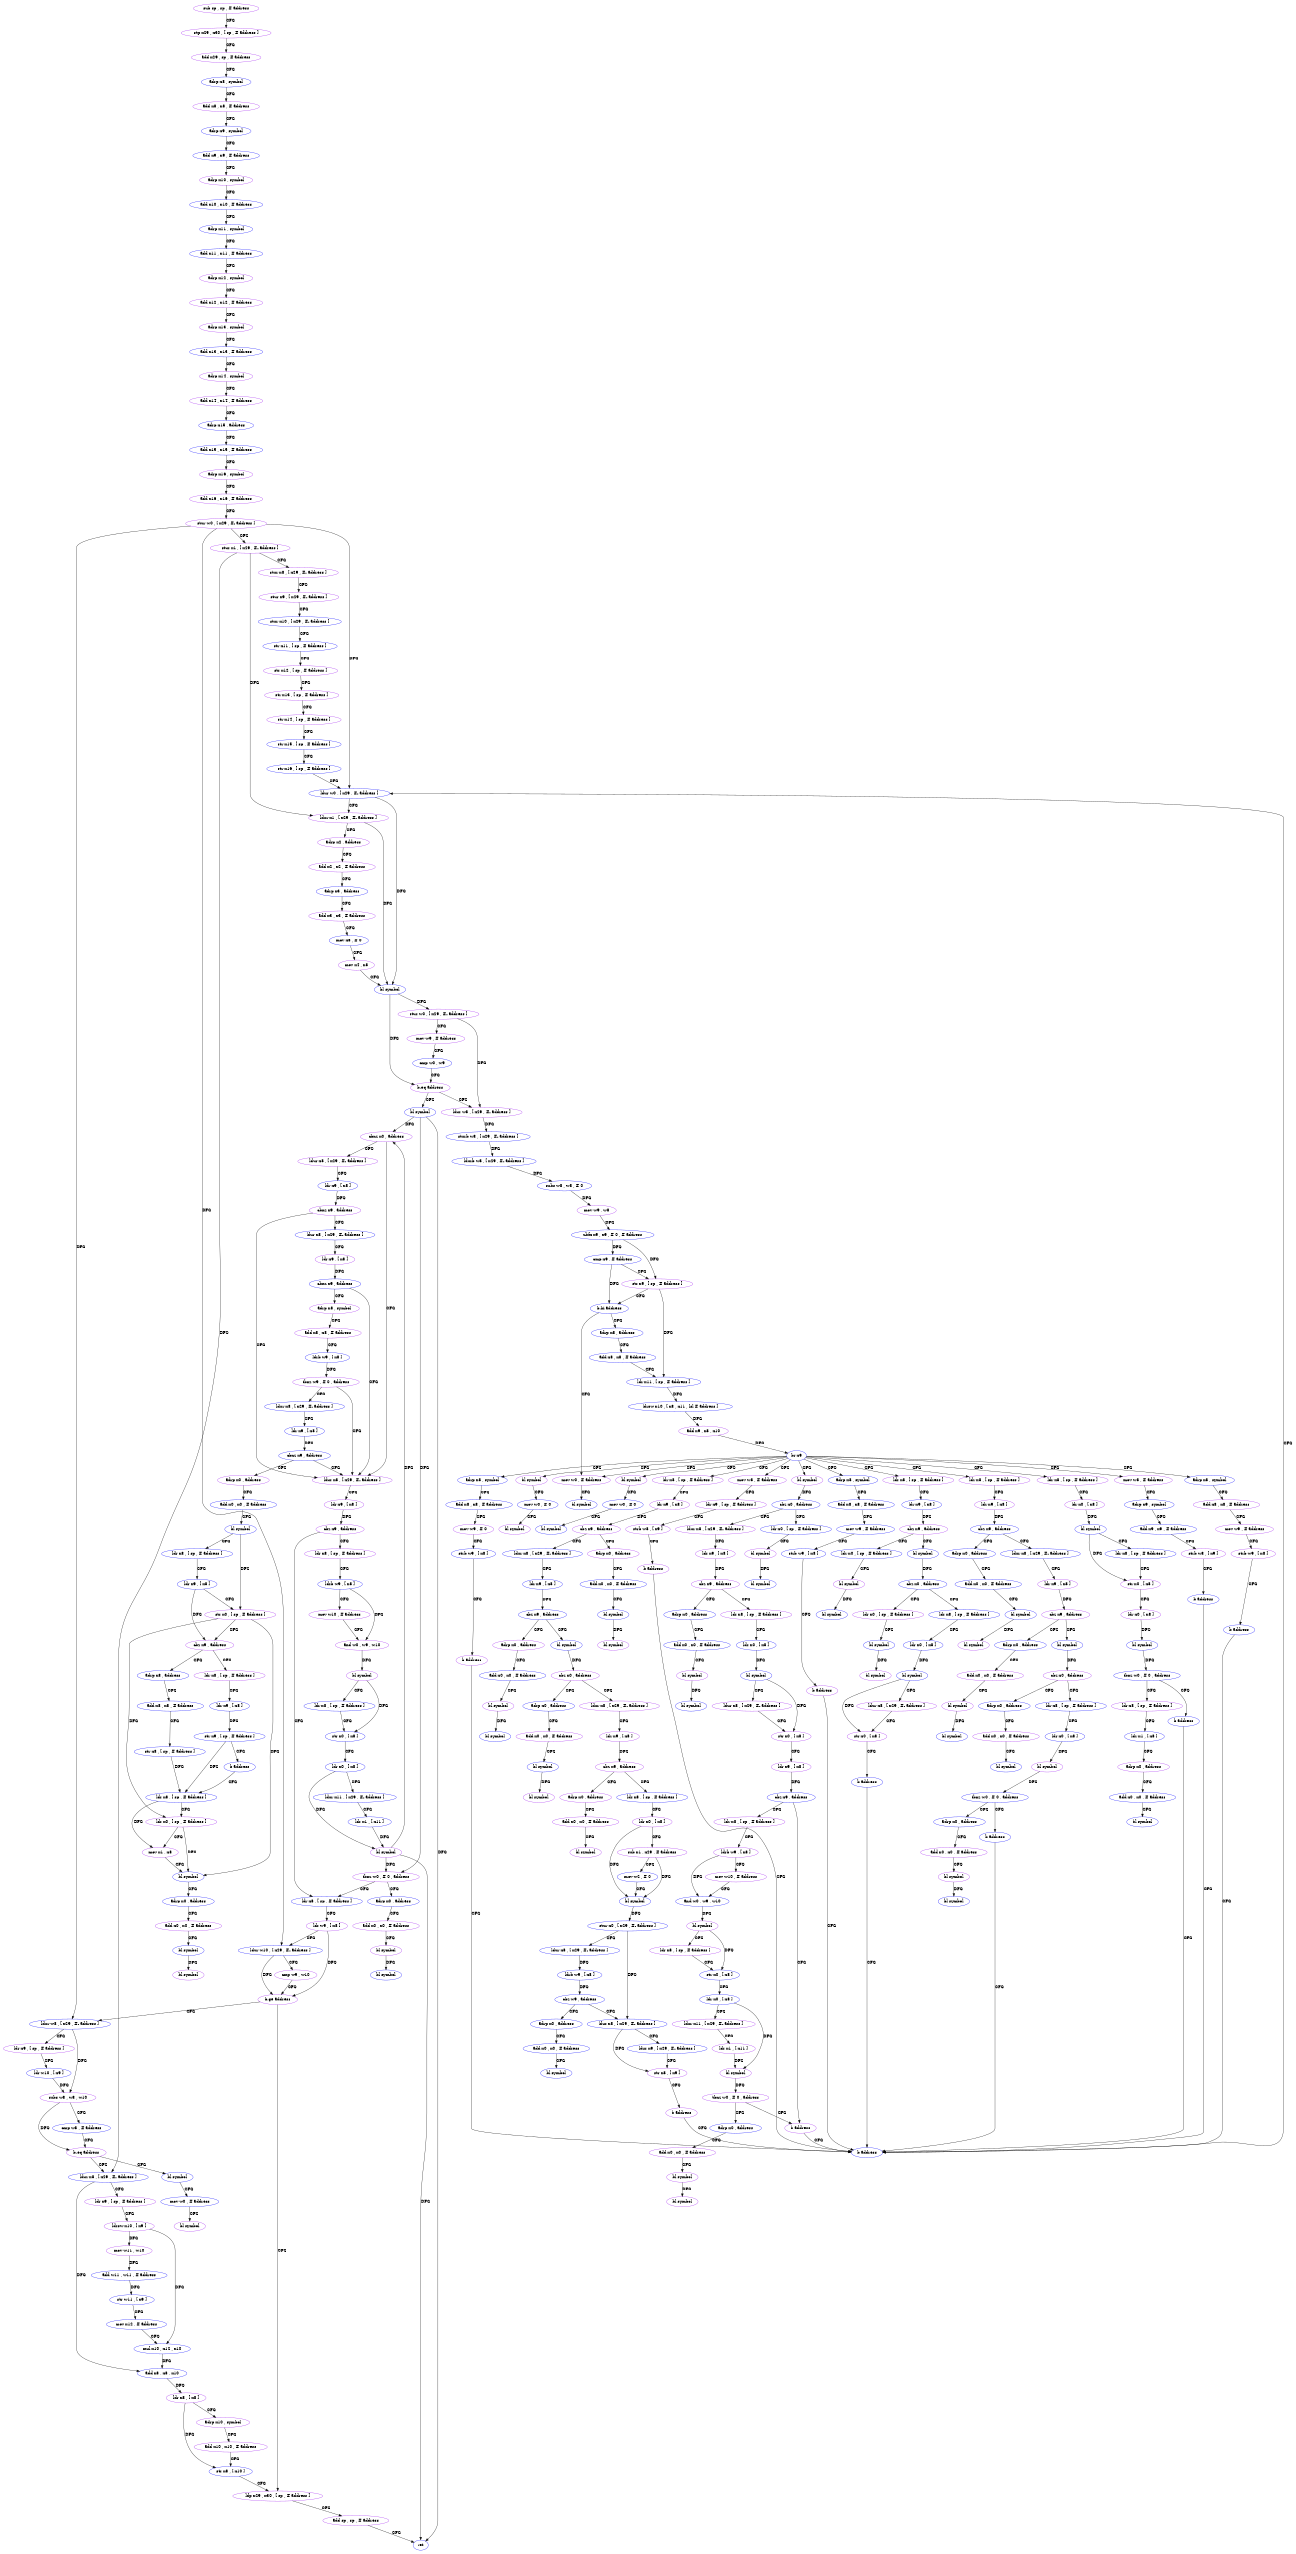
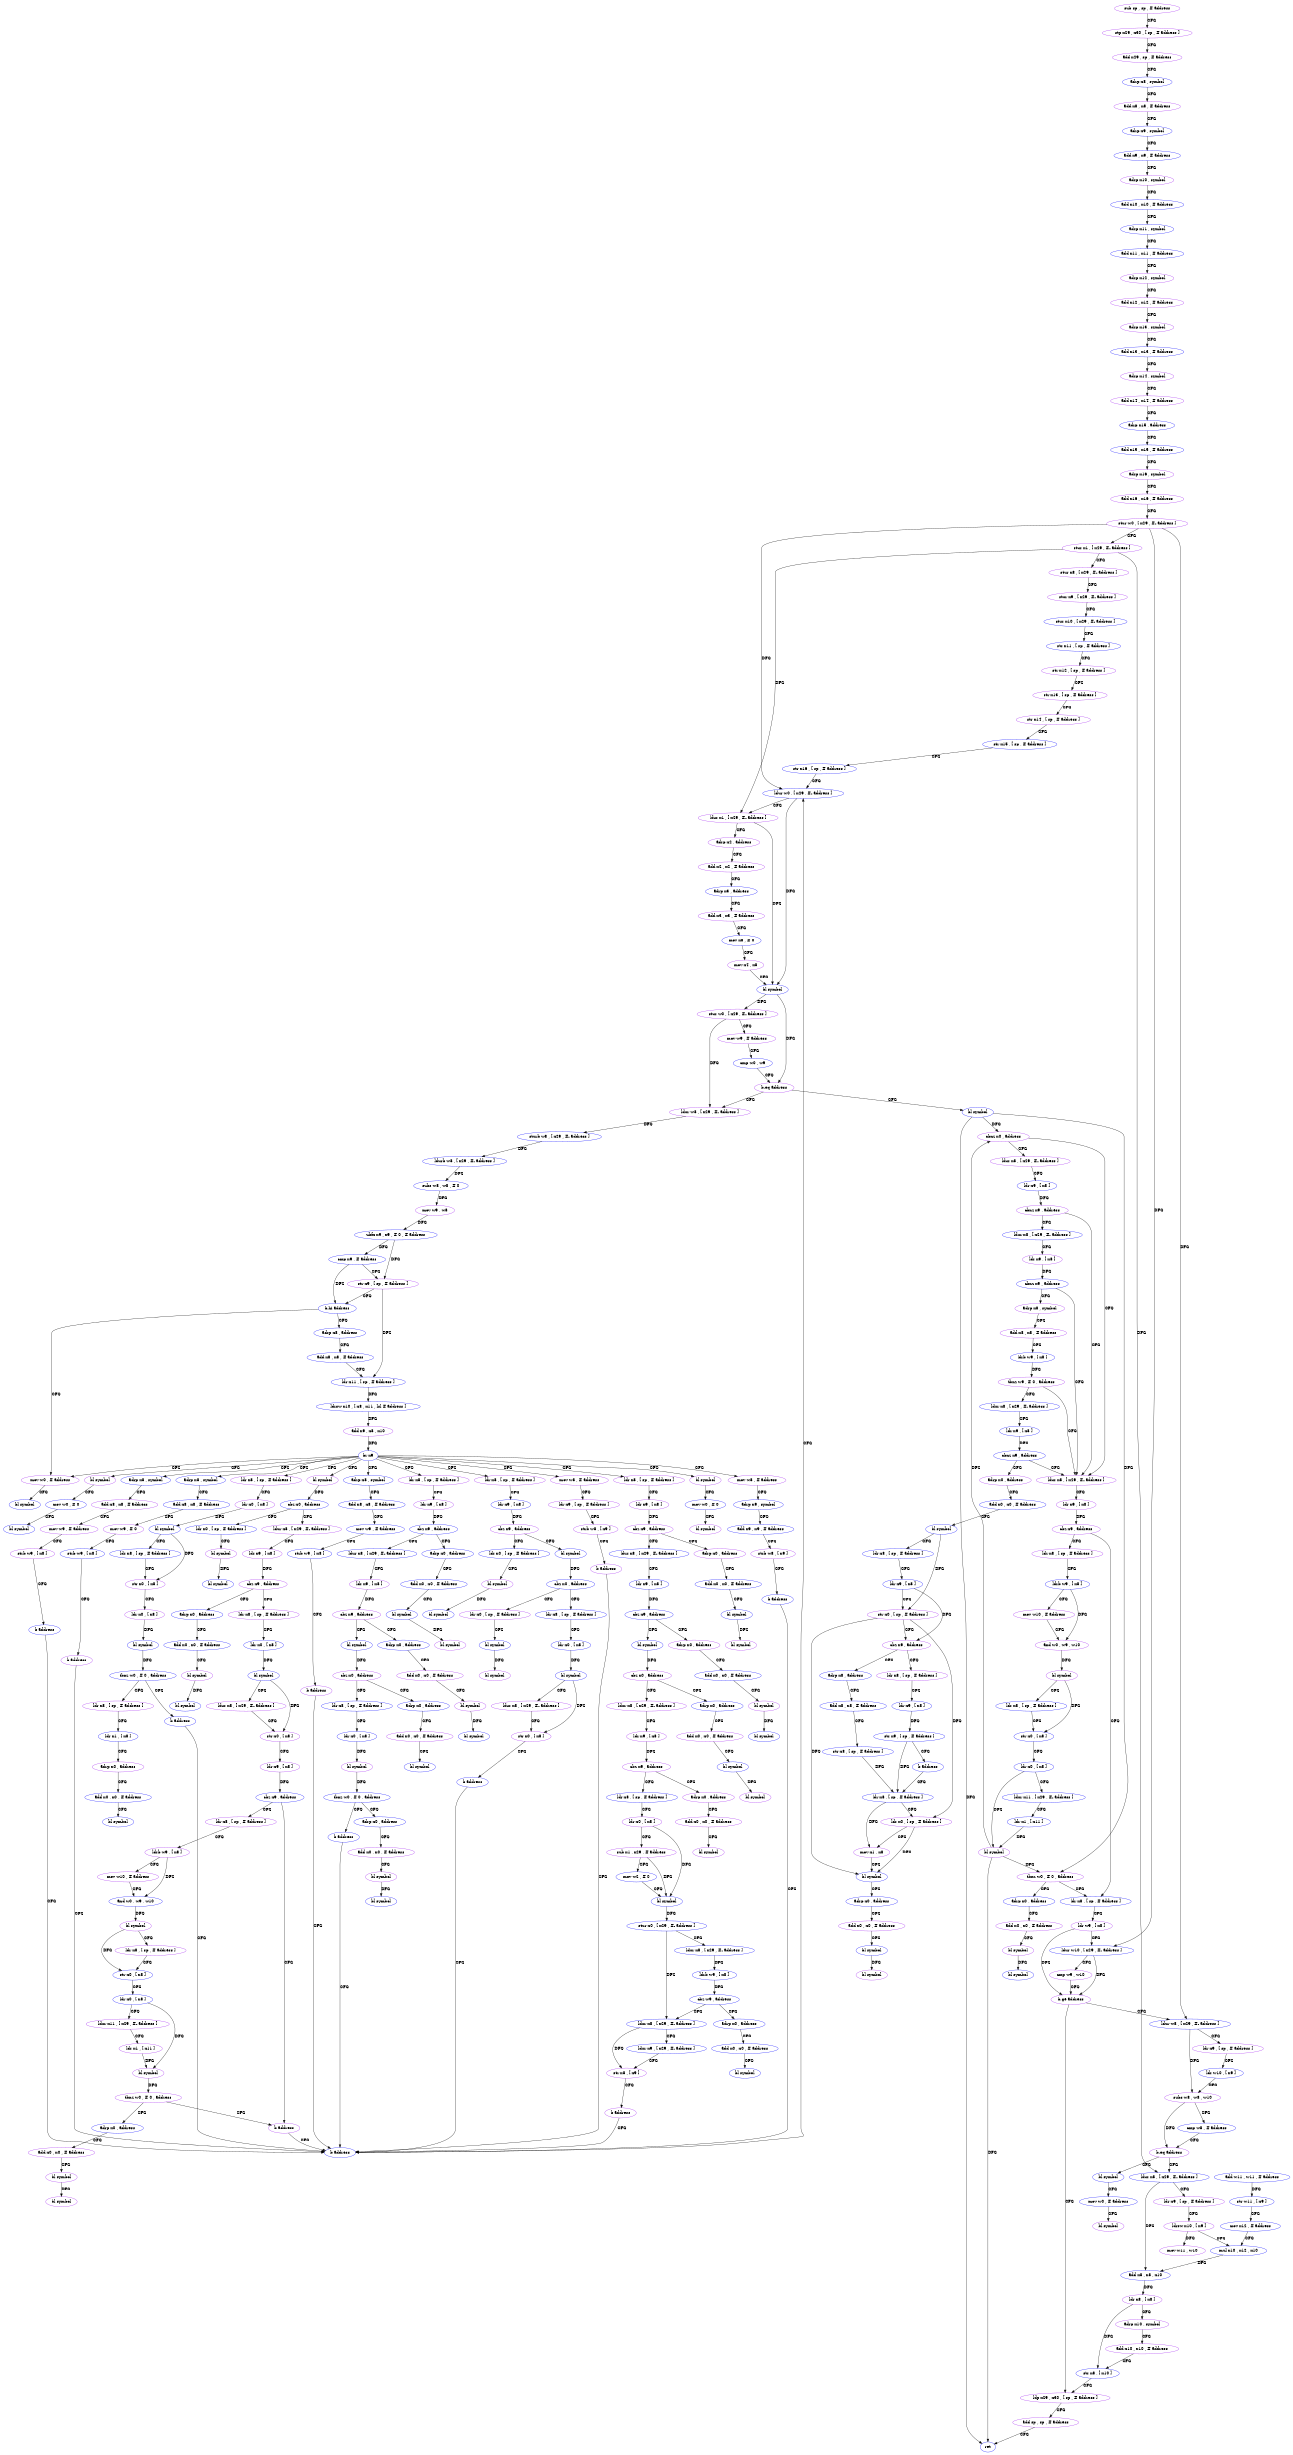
edge "mov w11 , w10" -> "add w11 , w11 , # address": removed, label "DFG"
